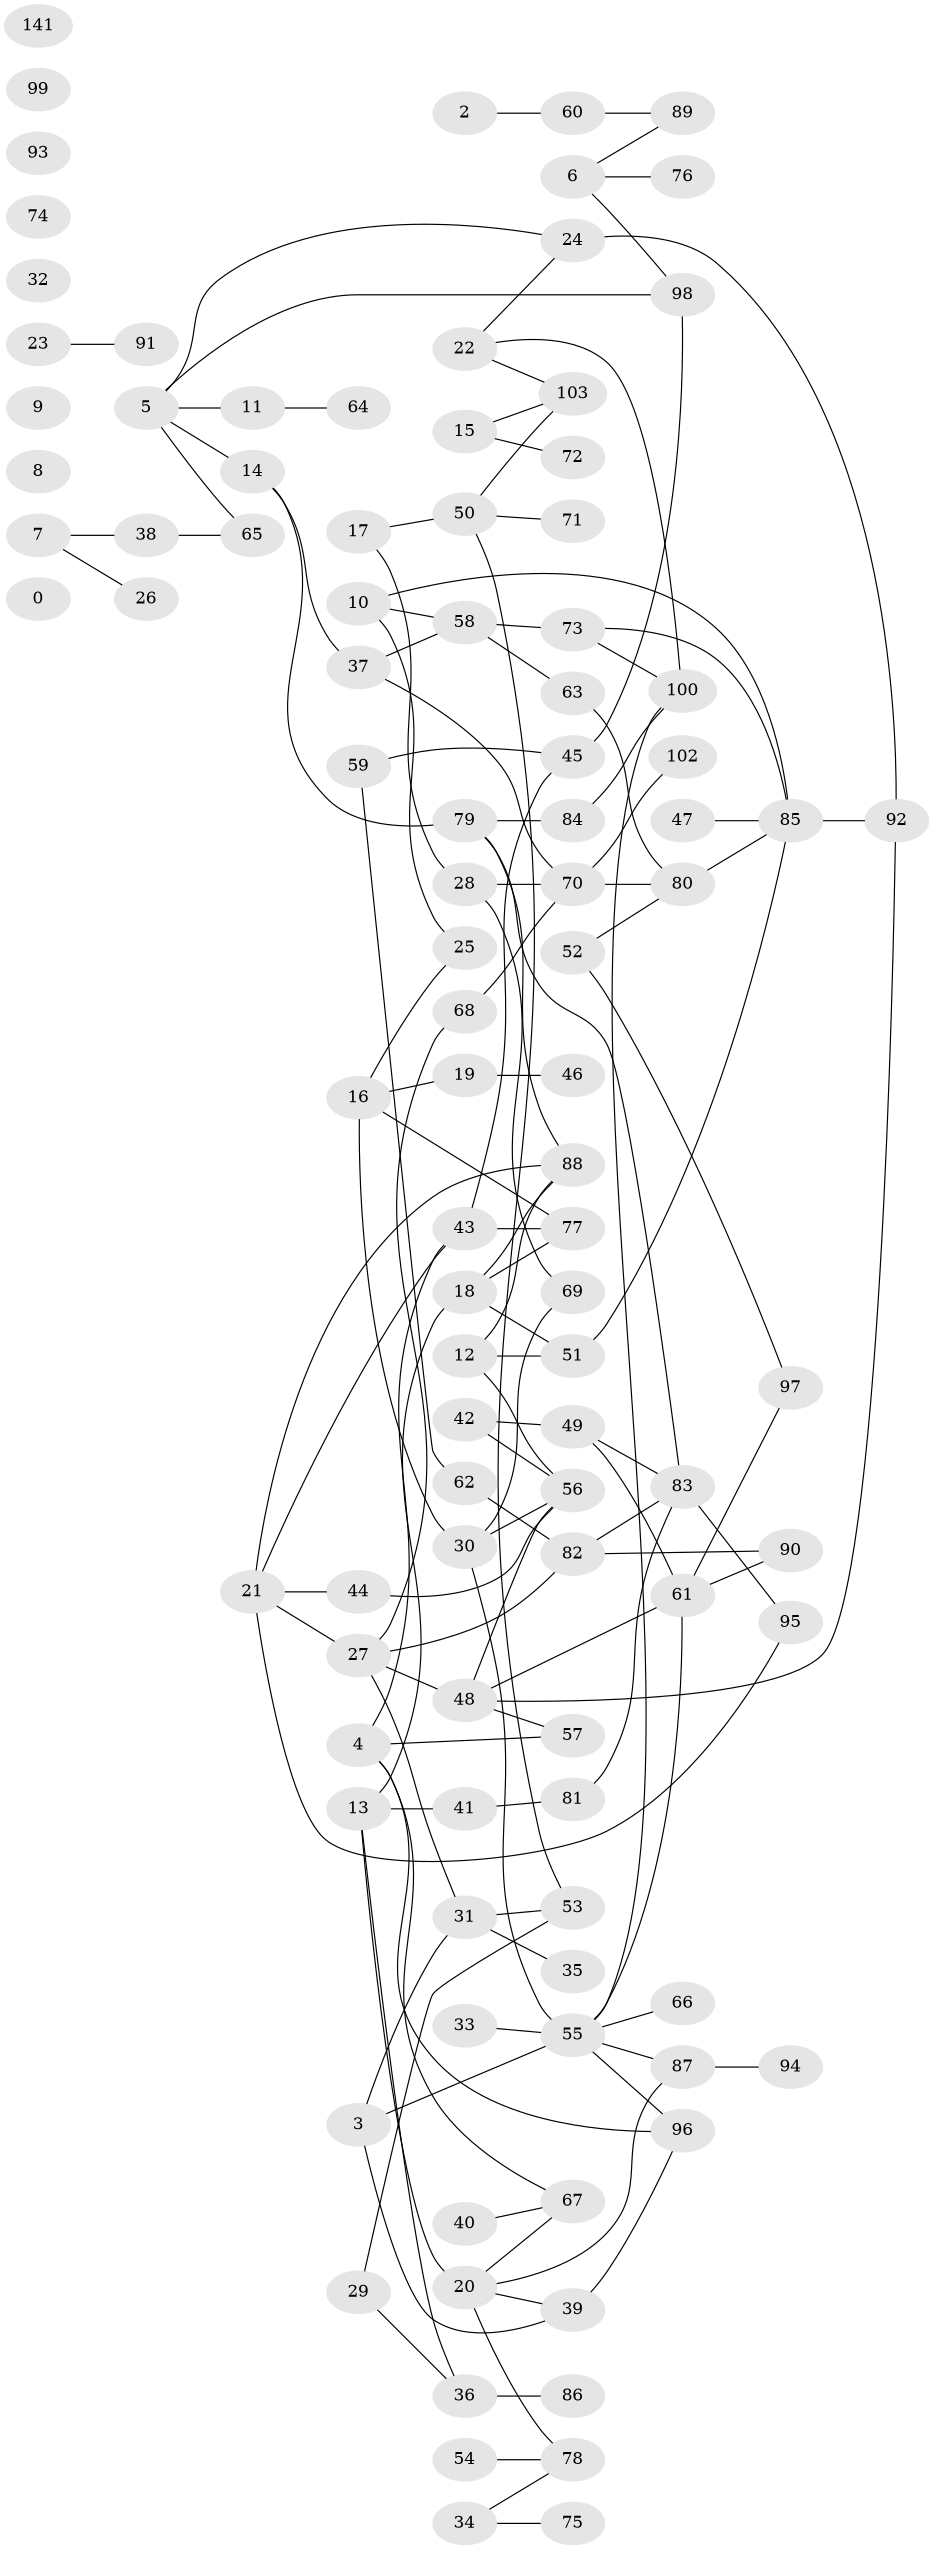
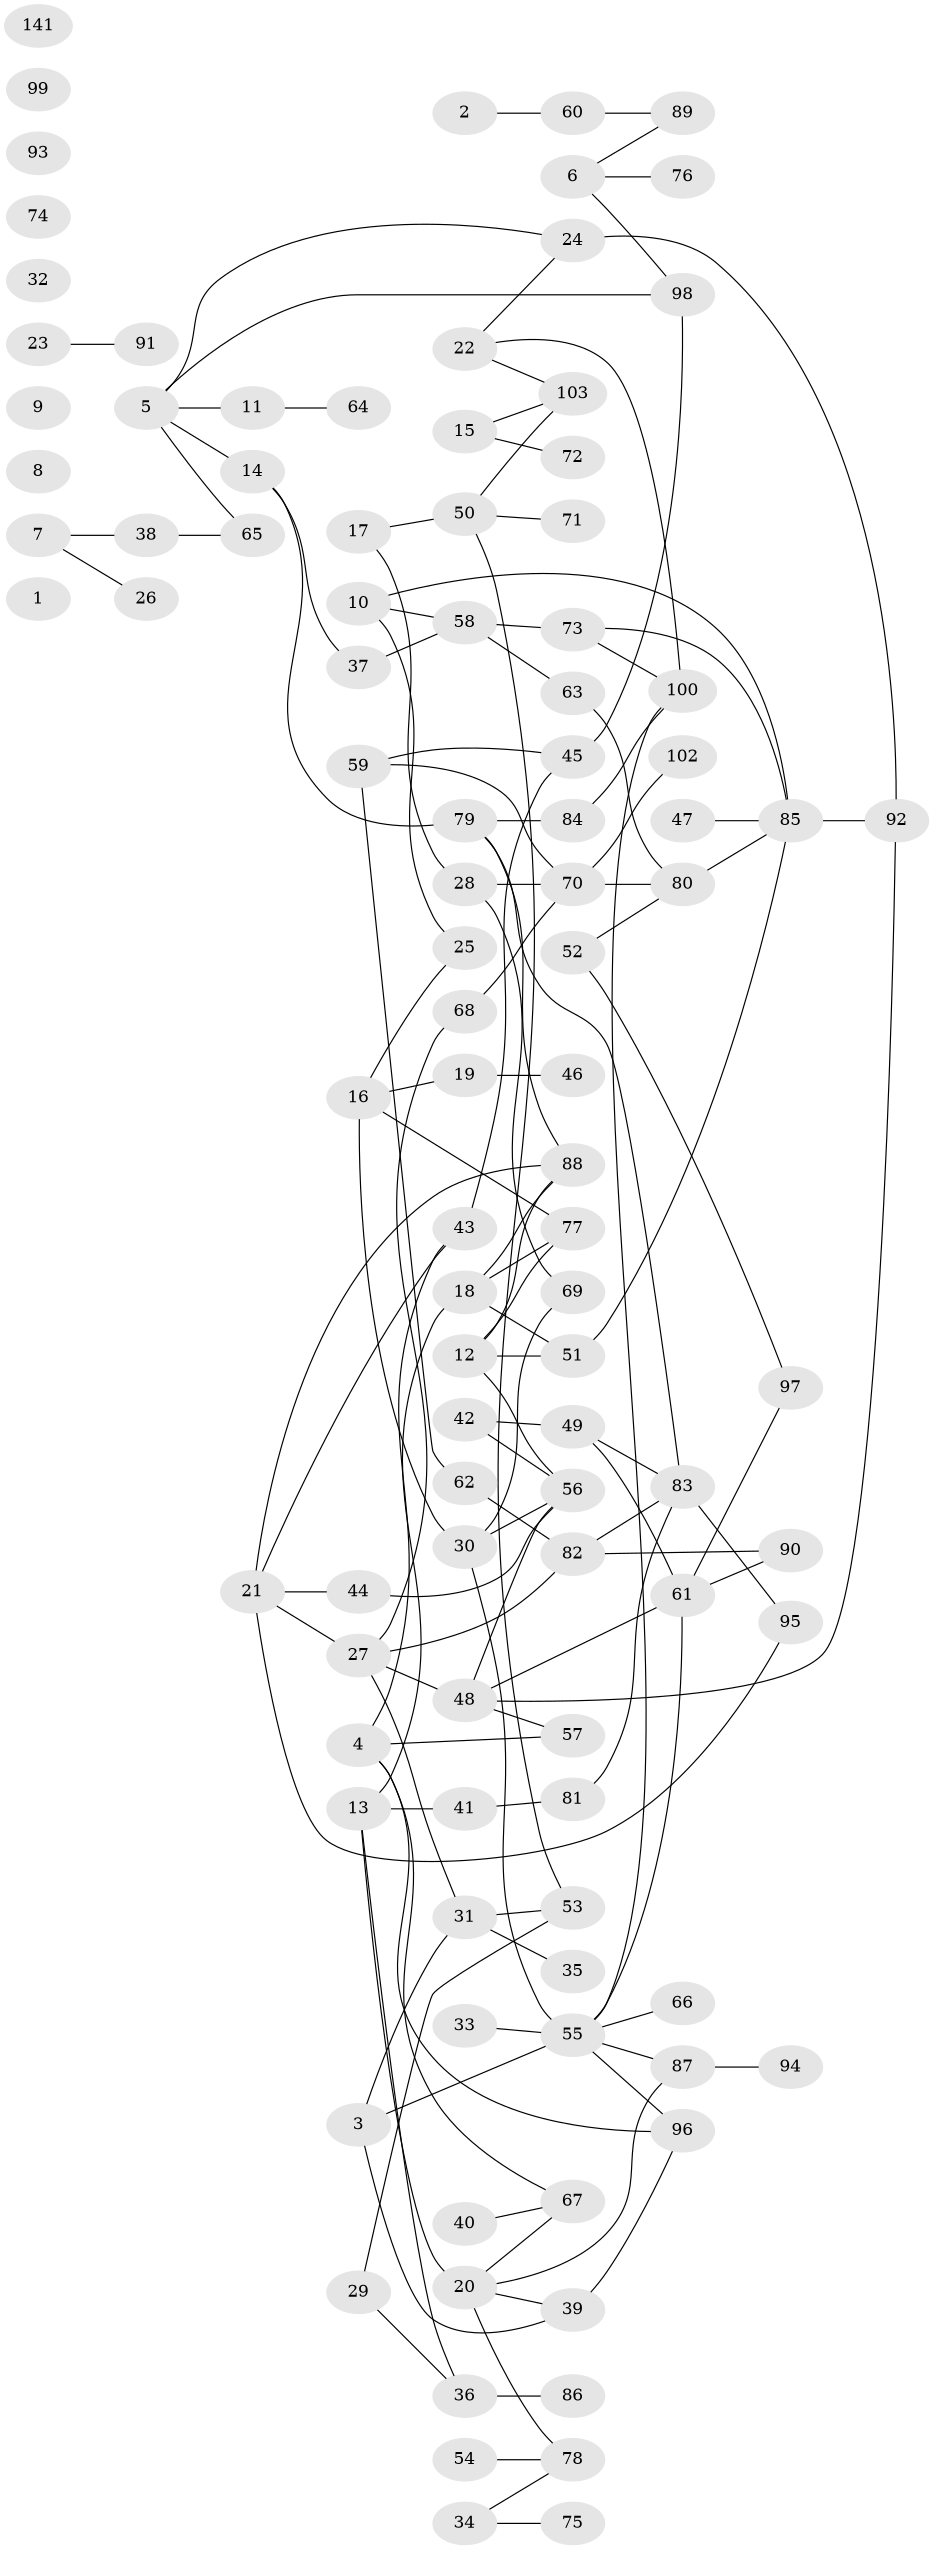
node "0": label "0" -> "1"
edge "37" -- "70": now "59" -- "70"
edge "43" -- "77": now "12" -- "77"
